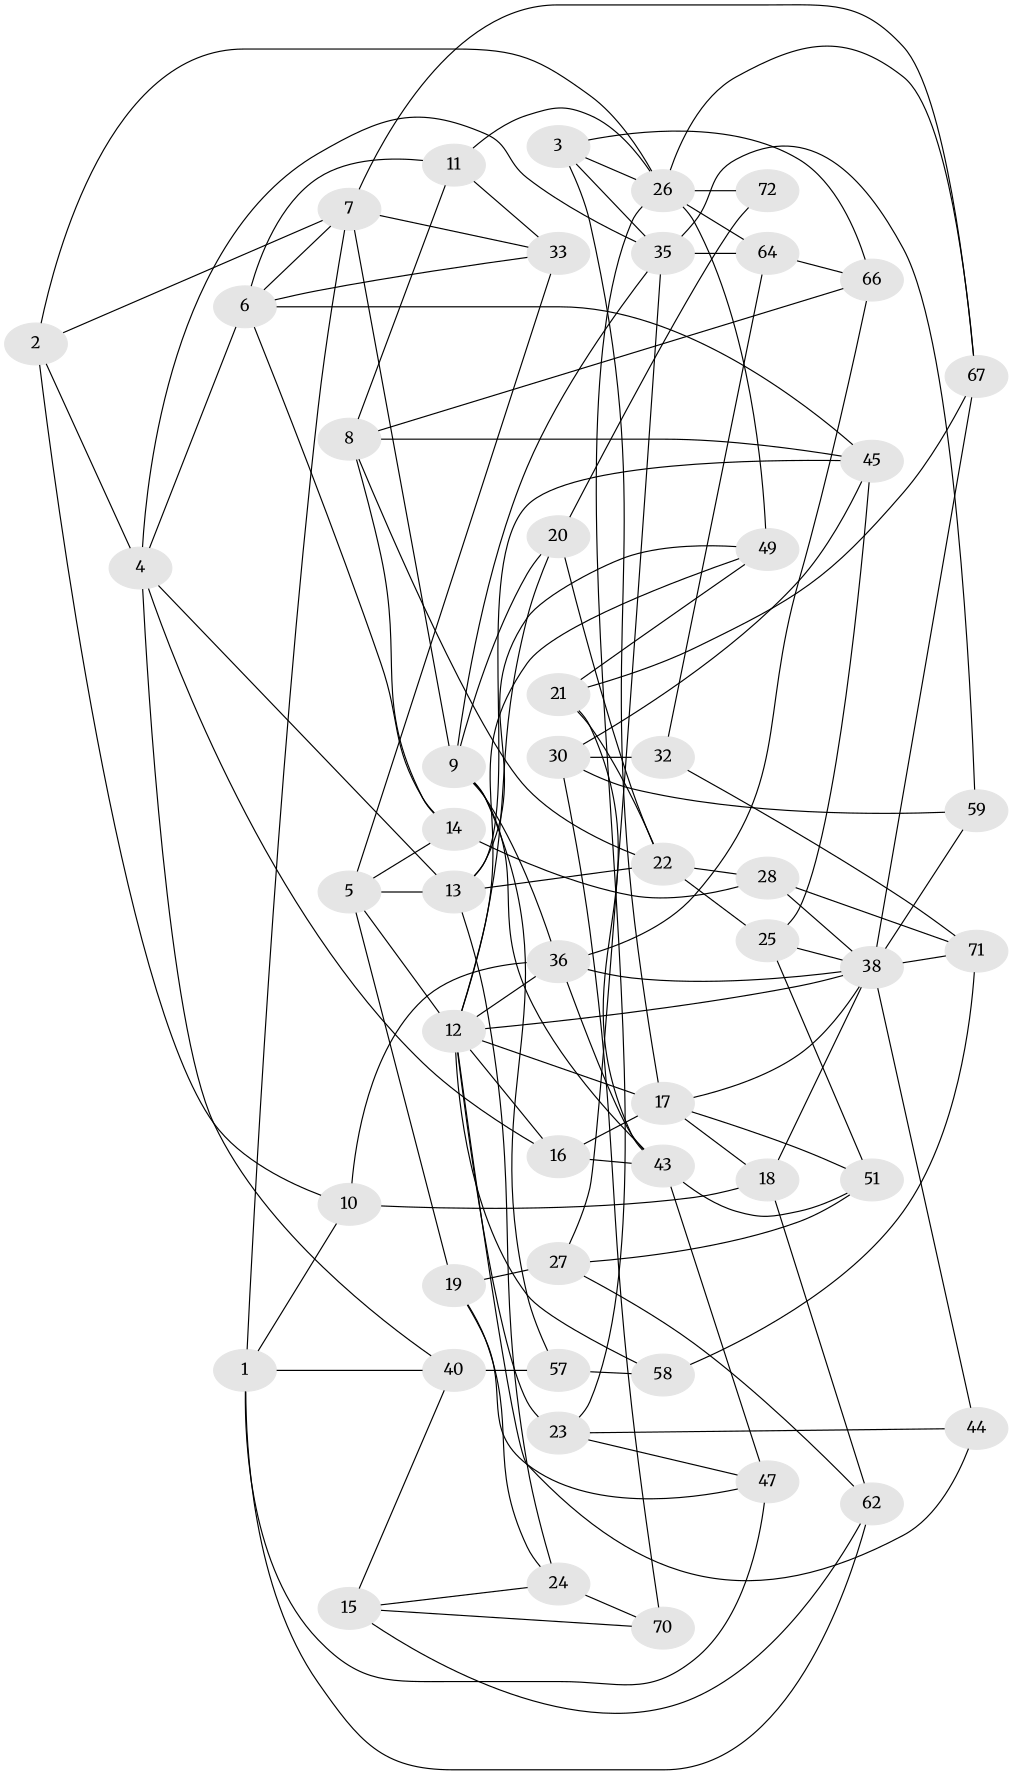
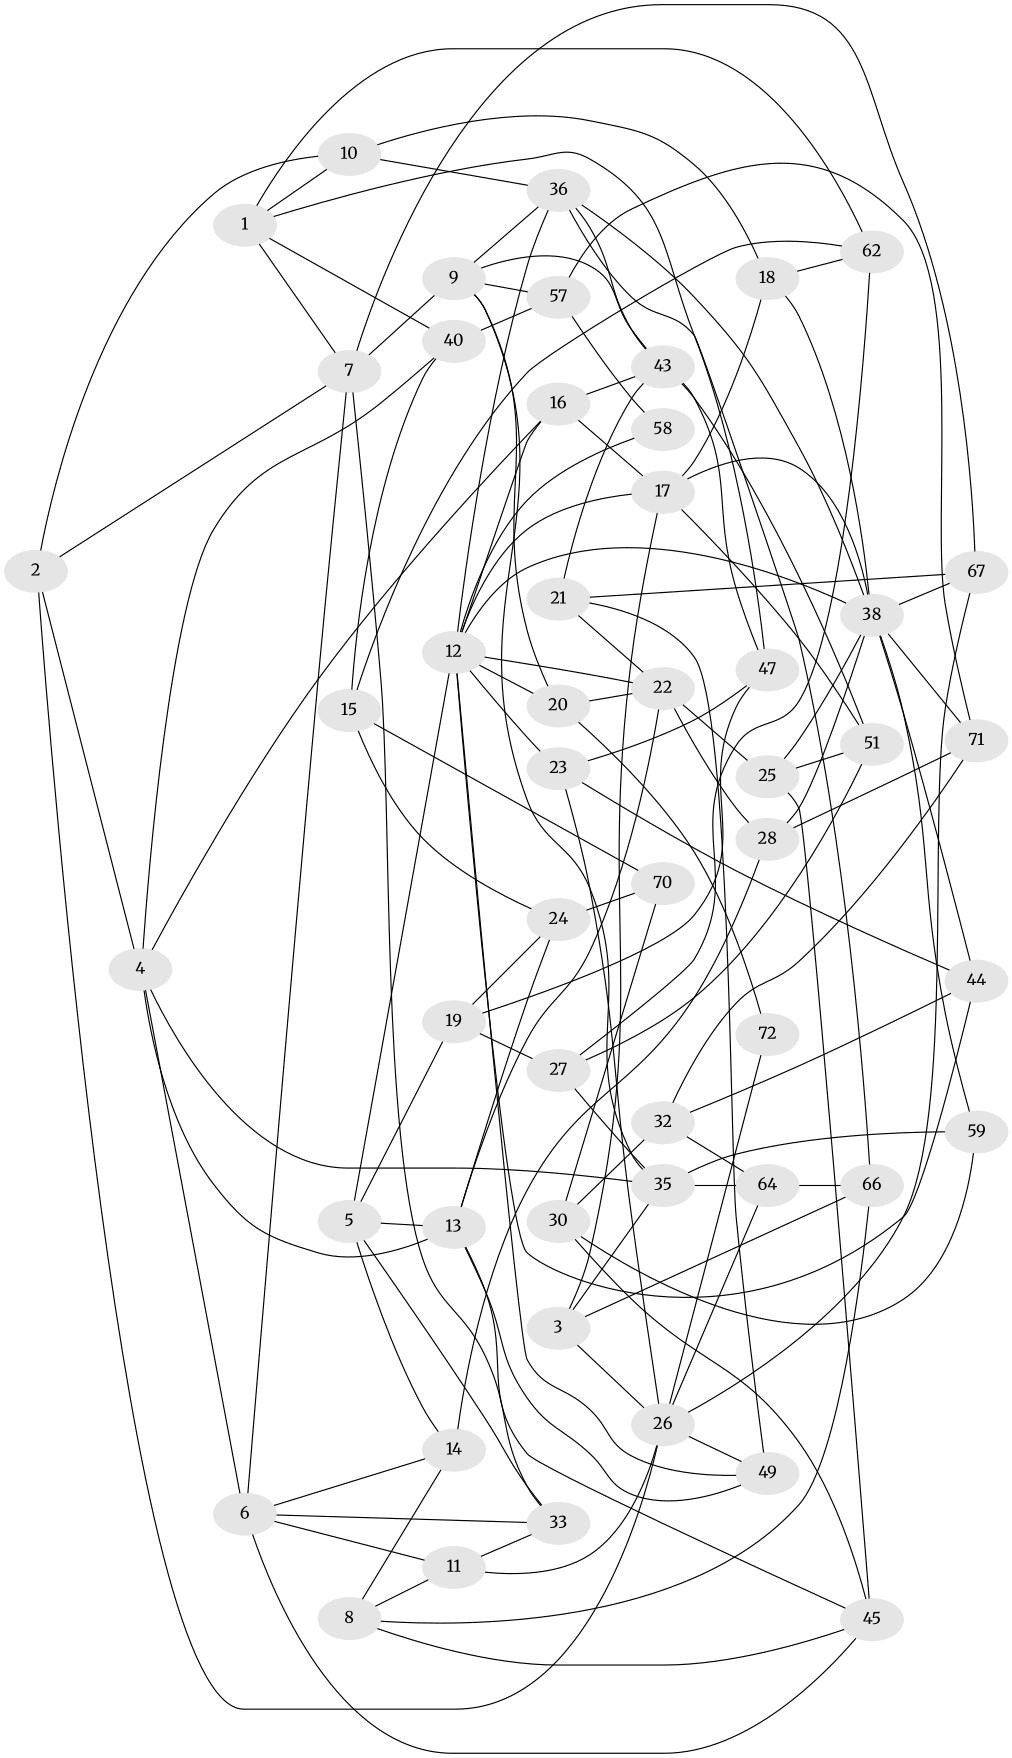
edge "8" -- "22": now "12" -- "22"
edge "44" -- "32": added
edge "71" -- "58": now "71" -- "57"
